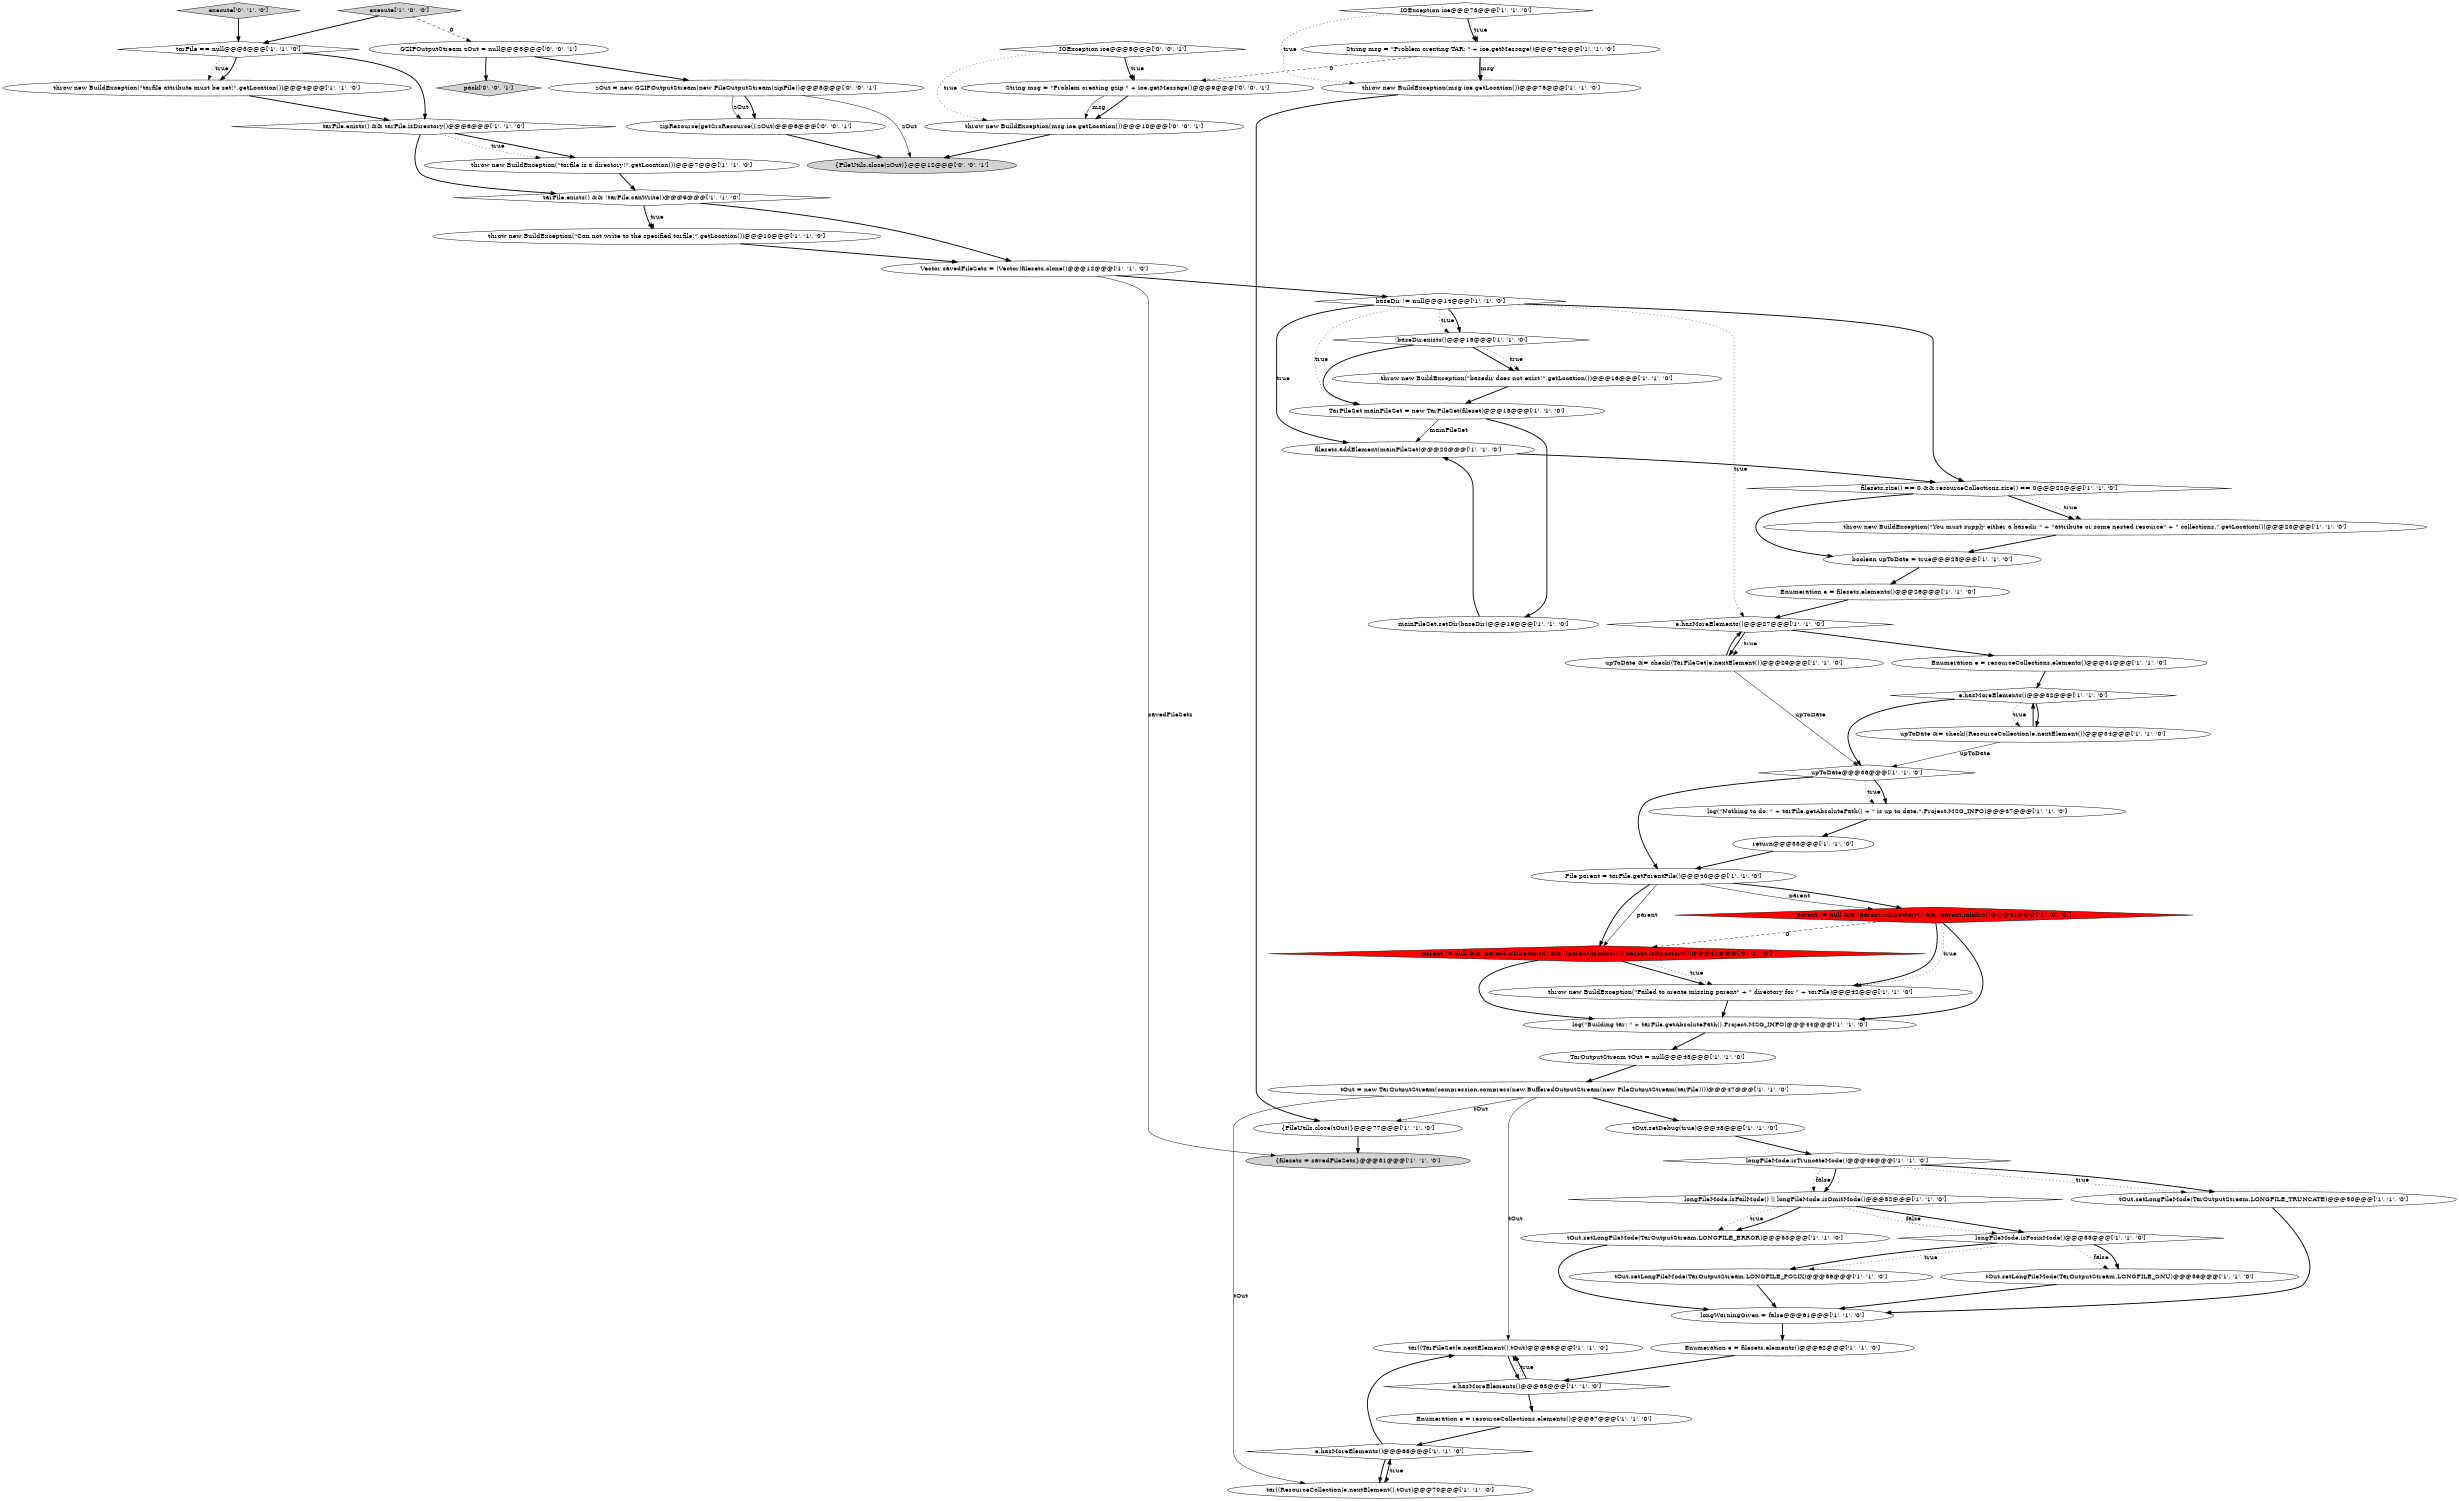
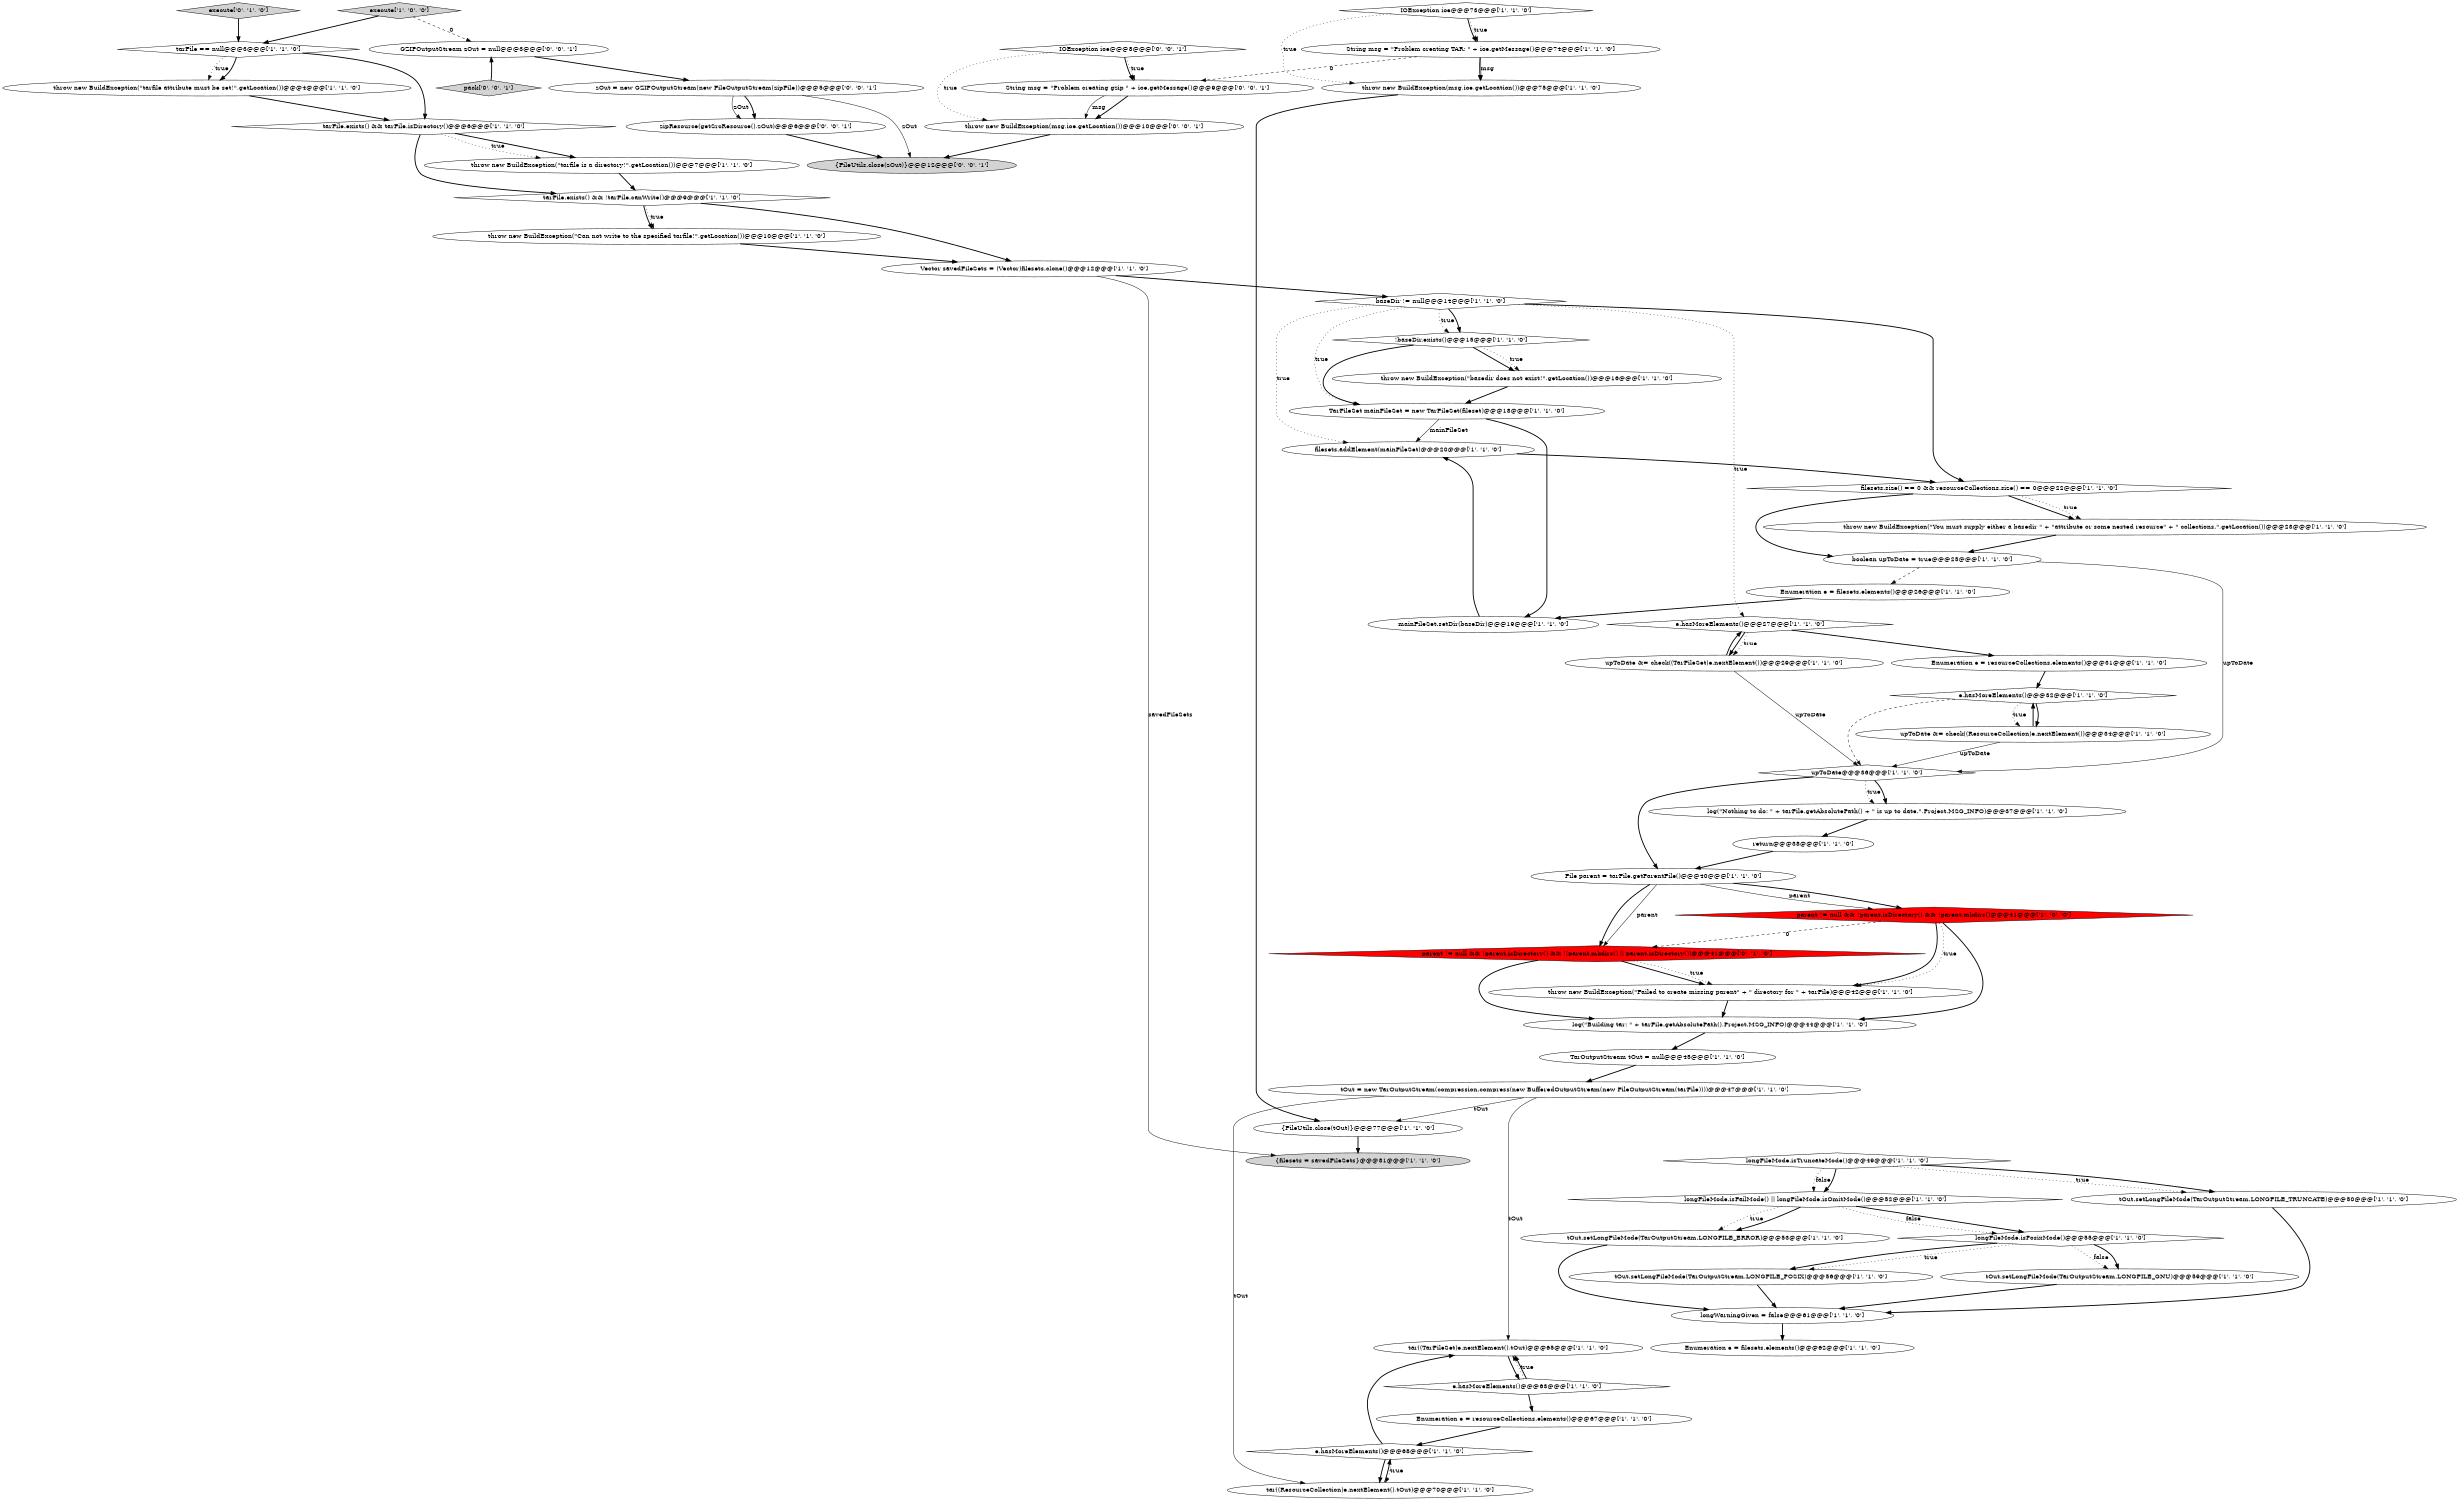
edge "GZIPOutputStream zOut = null@@@3@@@['0', '0', '1']" -> "pack['0', '0', '1']": reversed
edge "baseDir != null@@@14@@@['1', '1', '0']" -> "filesets.addElement(mainFileSet)@@@20@@@['1', '1', '0']": style bold -> dotted
edge "boolean upToDate = true@@@25@@@['1', '1', '0']" -> "Enumeration e = filesets.elements()@@@26@@@['1', '1', '0']": style bold -> dashed
edge "Enumeration e = filesets.elements()@@@26@@@['1', '1', '0']" -> "e.hasMoreElements()@@@27@@@['1', '1', '0']": now "Enumeration e = filesets.elements()@@@26@@@['1', '1', '0']" -> "mainFileSet.setDir(baseDir)@@@19@@@['1', '1', '0']"
edge "boolean upToDate = true@@@25@@@['1', '1', '0']" -> "upToDate@@@36@@@['1', '1', '0']": added, label "upToDate"
edge "e.hasMoreElements()@@@32@@@['1', '1', '0']" -> "upToDate@@@36@@@['1', '1', '0']": style bold -> dashed
node "tOut.setDebug(true)@@@48@@@['1', '1', '0']": removed
edge "Enumeration e = filesets.elements()@@@62@@@['1', '1', '0']" -> "e.hasMoreElements()@@@63@@@['1', '1', '0']": removed
